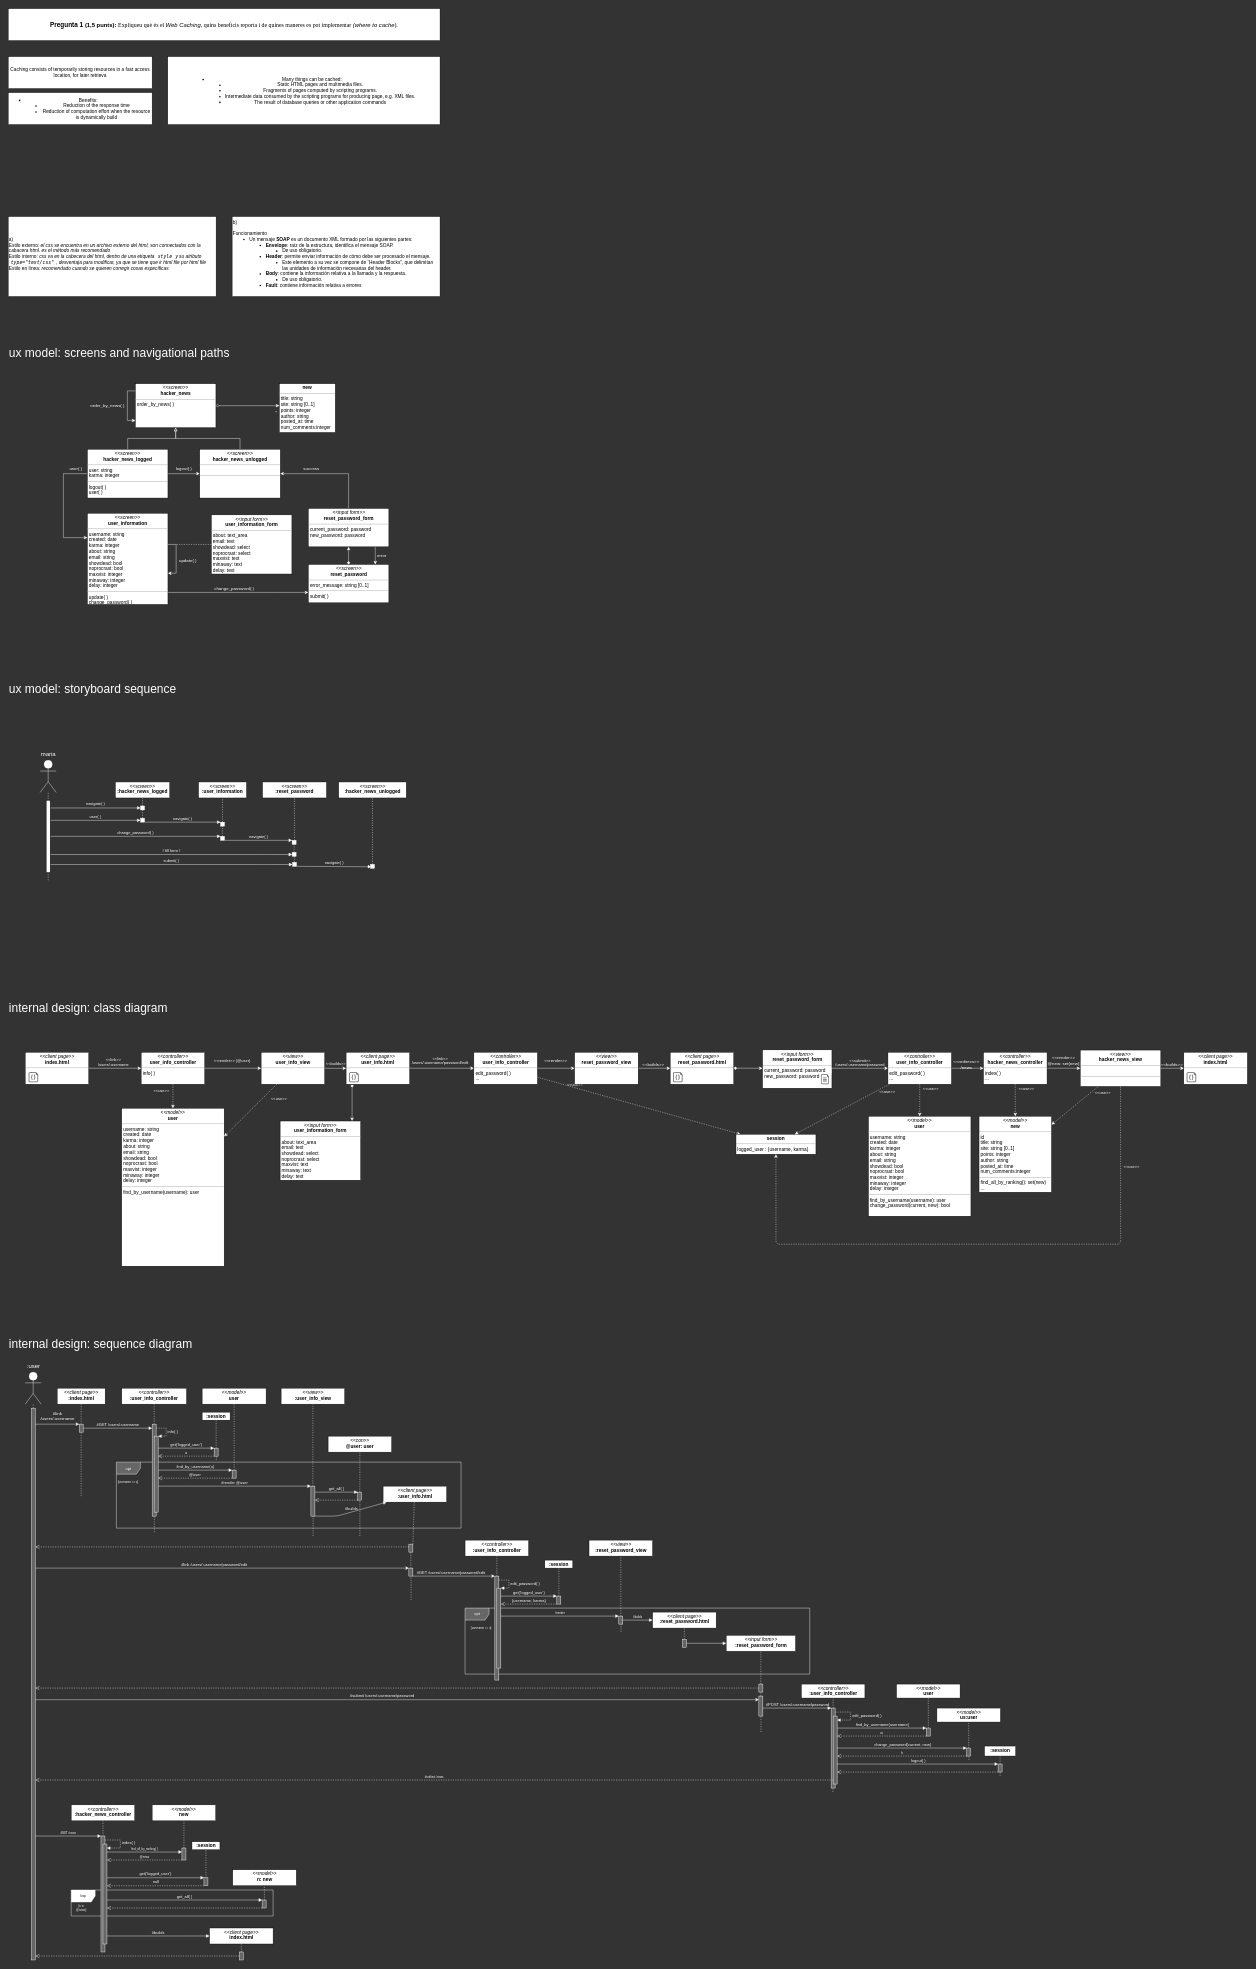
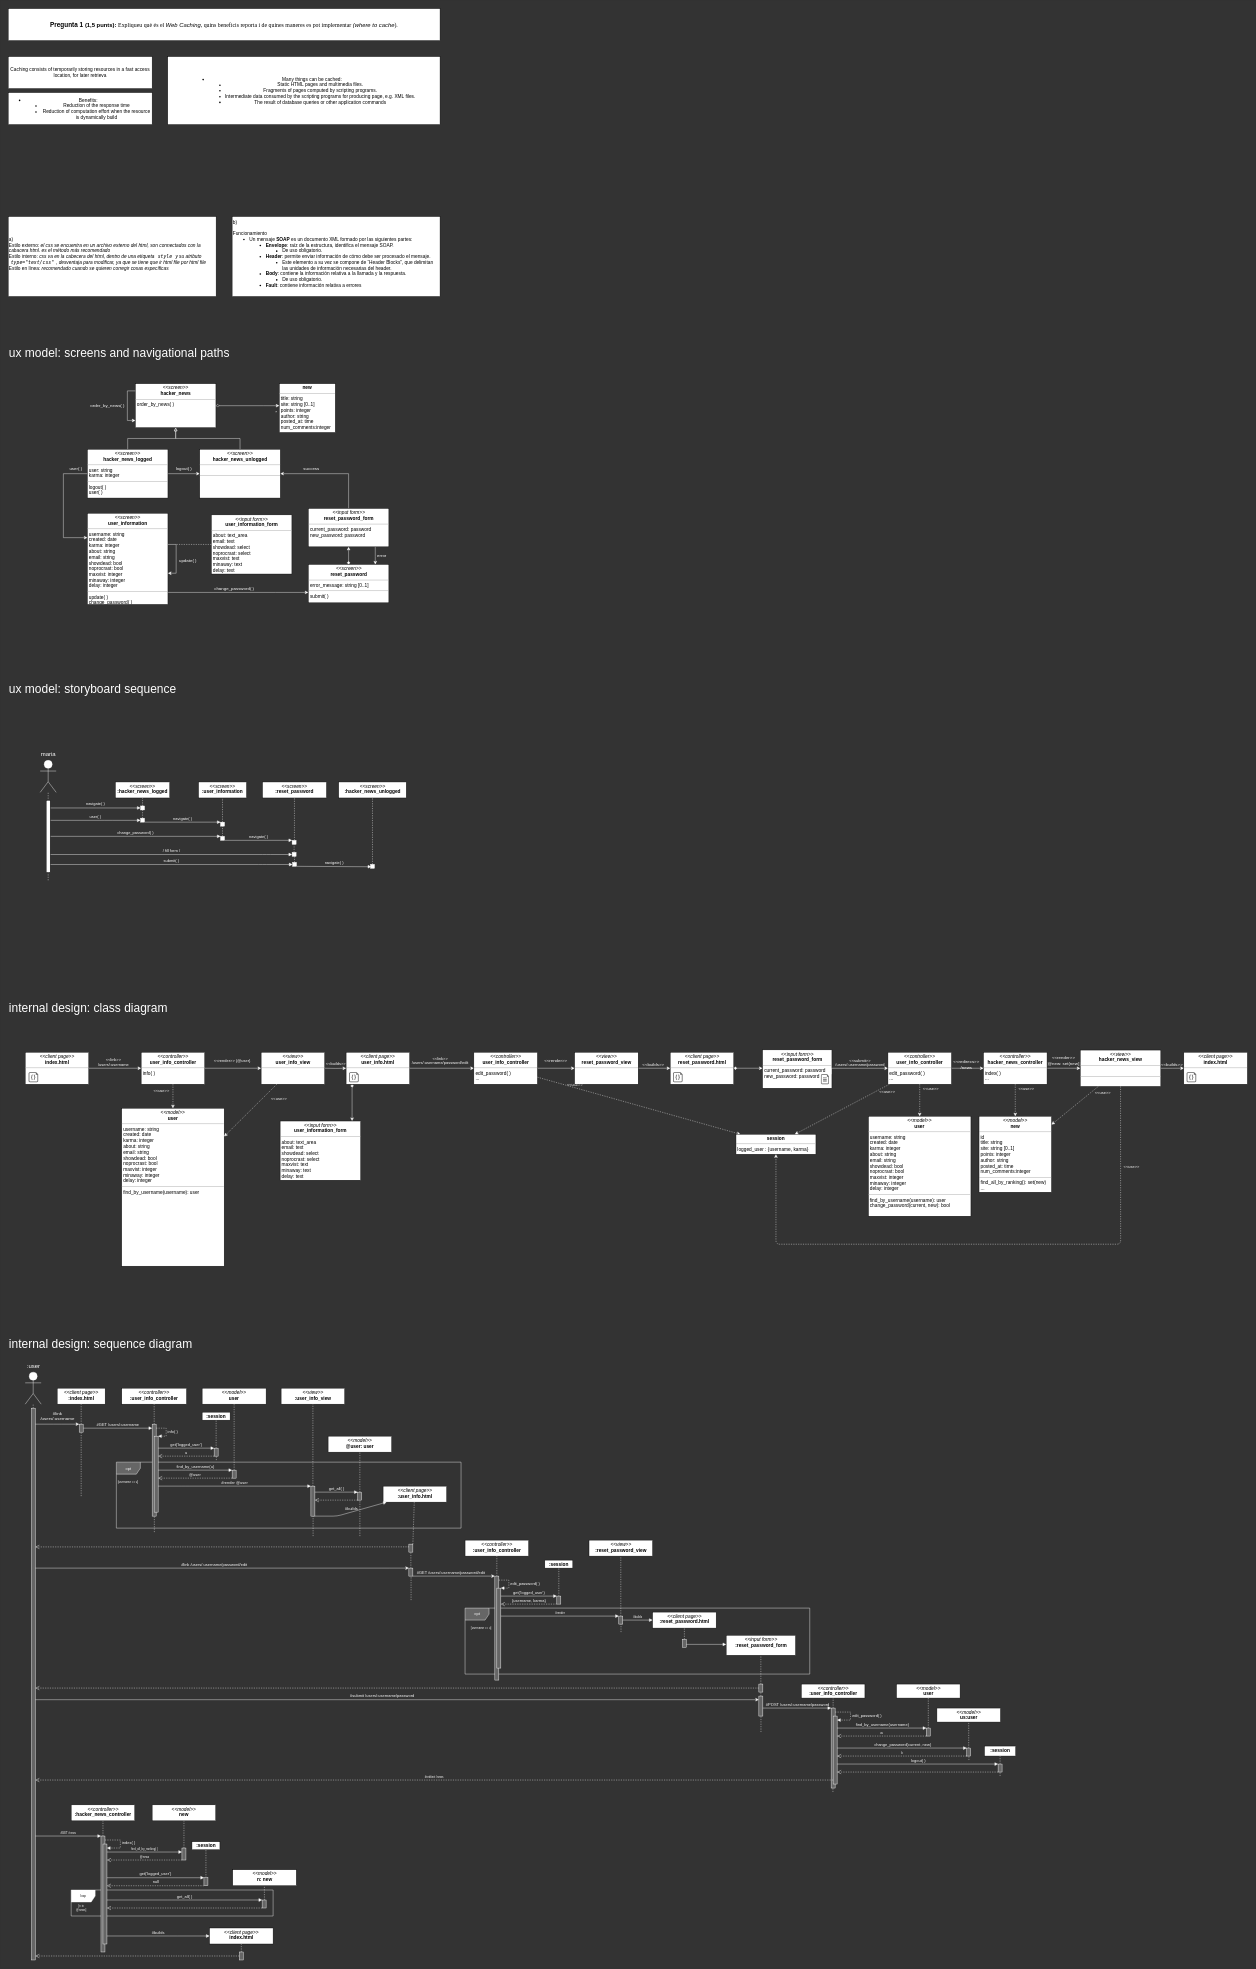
node "<<con>> @user: user": label "<<con>> @user: user" -> "<<model>> @user: user"
node "<<input form>> :reset_password_form": size 69x16 -> 69x20
